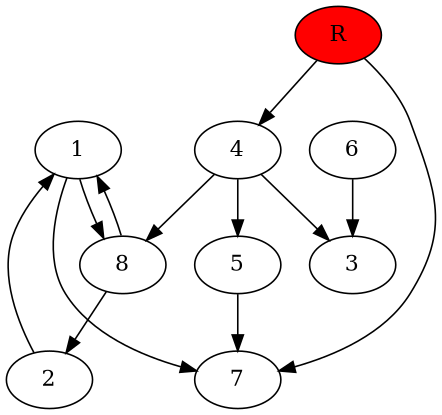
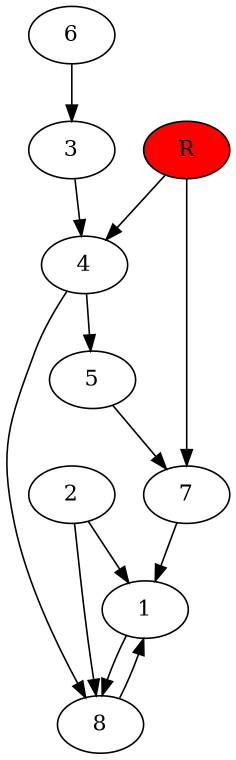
edge "4" -> "3": reversed
edge "1" -> "7": reversed
edge "8" -> "2": reversed
